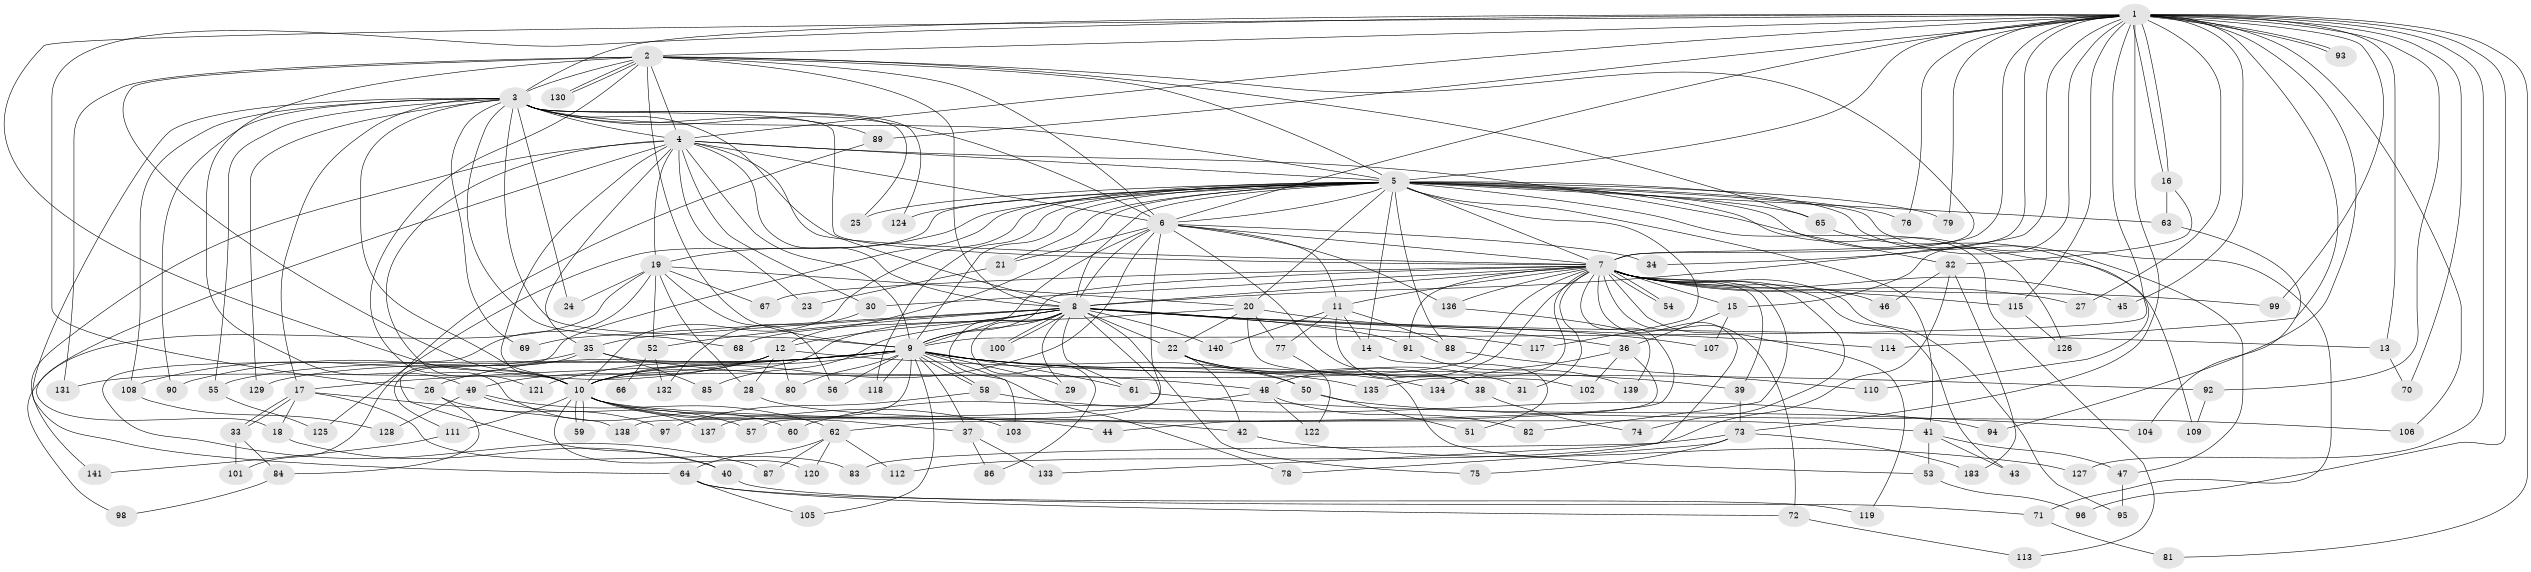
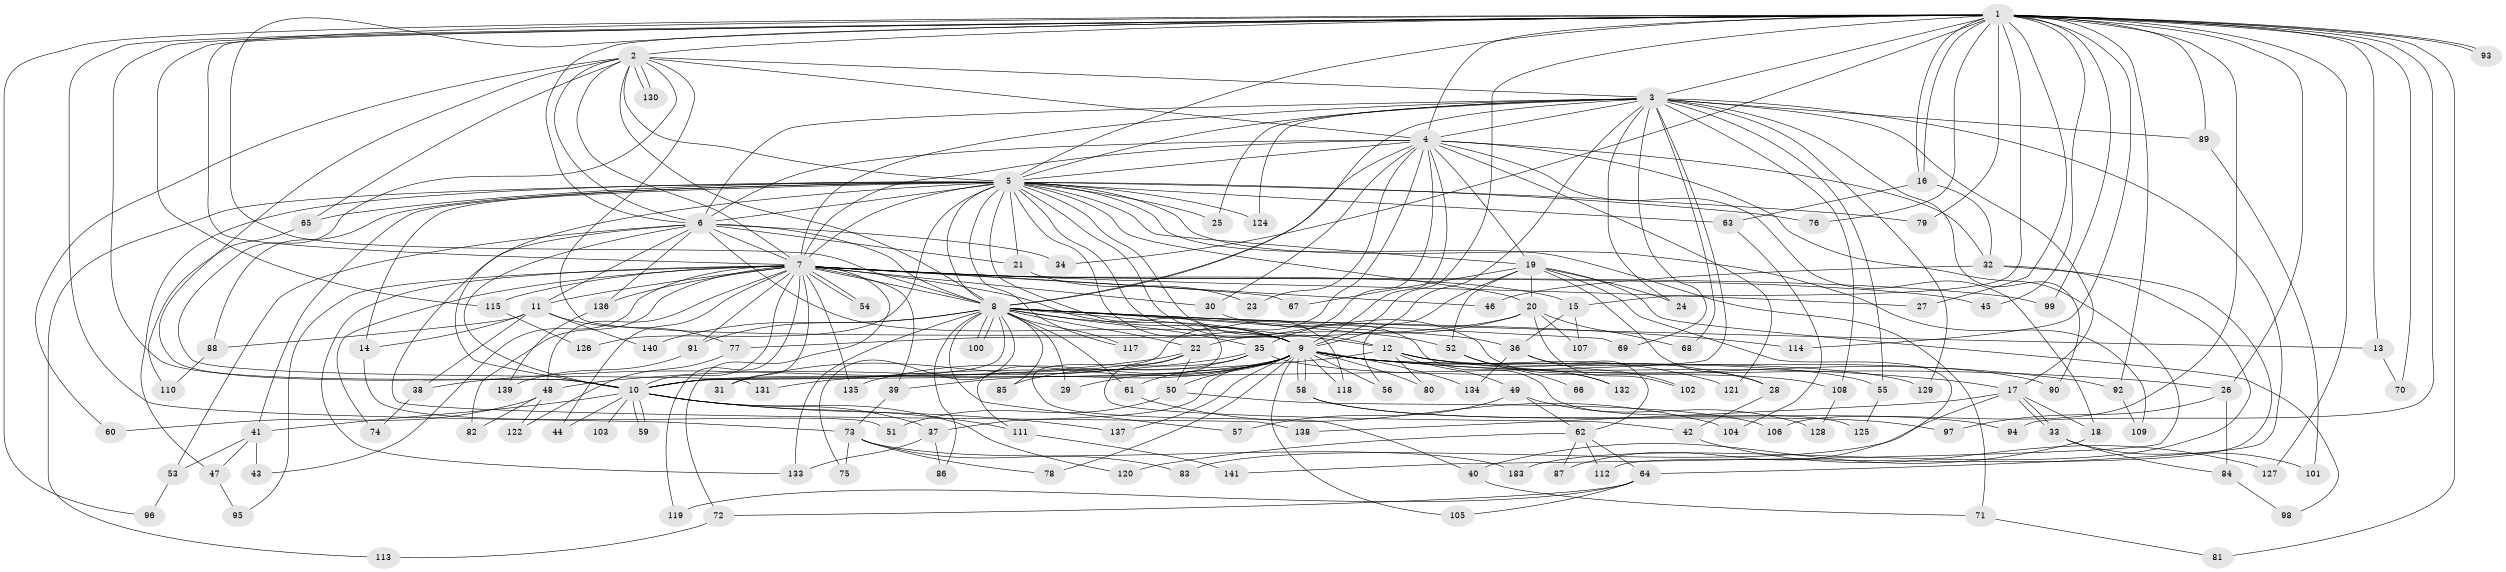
edge "2" -- "49": removed
edge "8" -- "103": now "8" -- "133"
